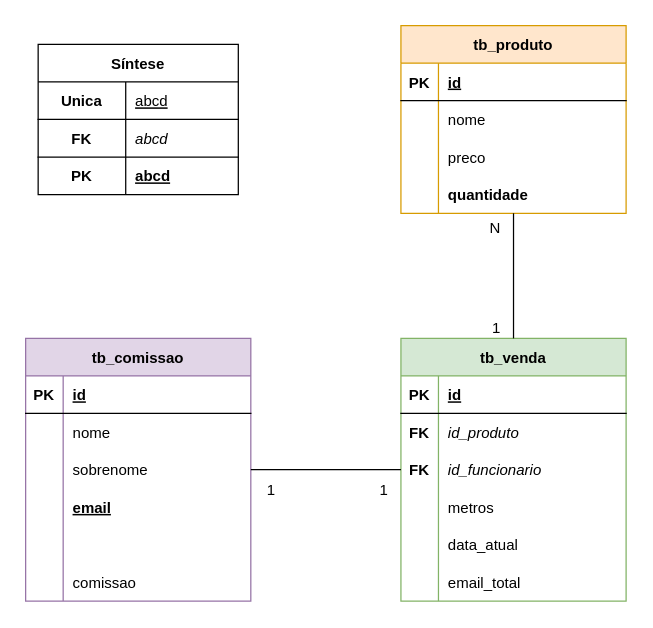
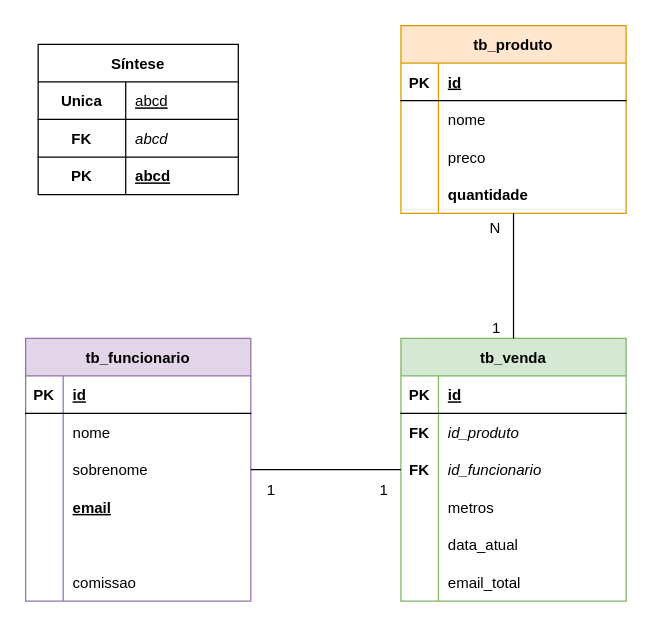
node "tb_comissao": label "tb_comissao" -> "tb_funcionario"
